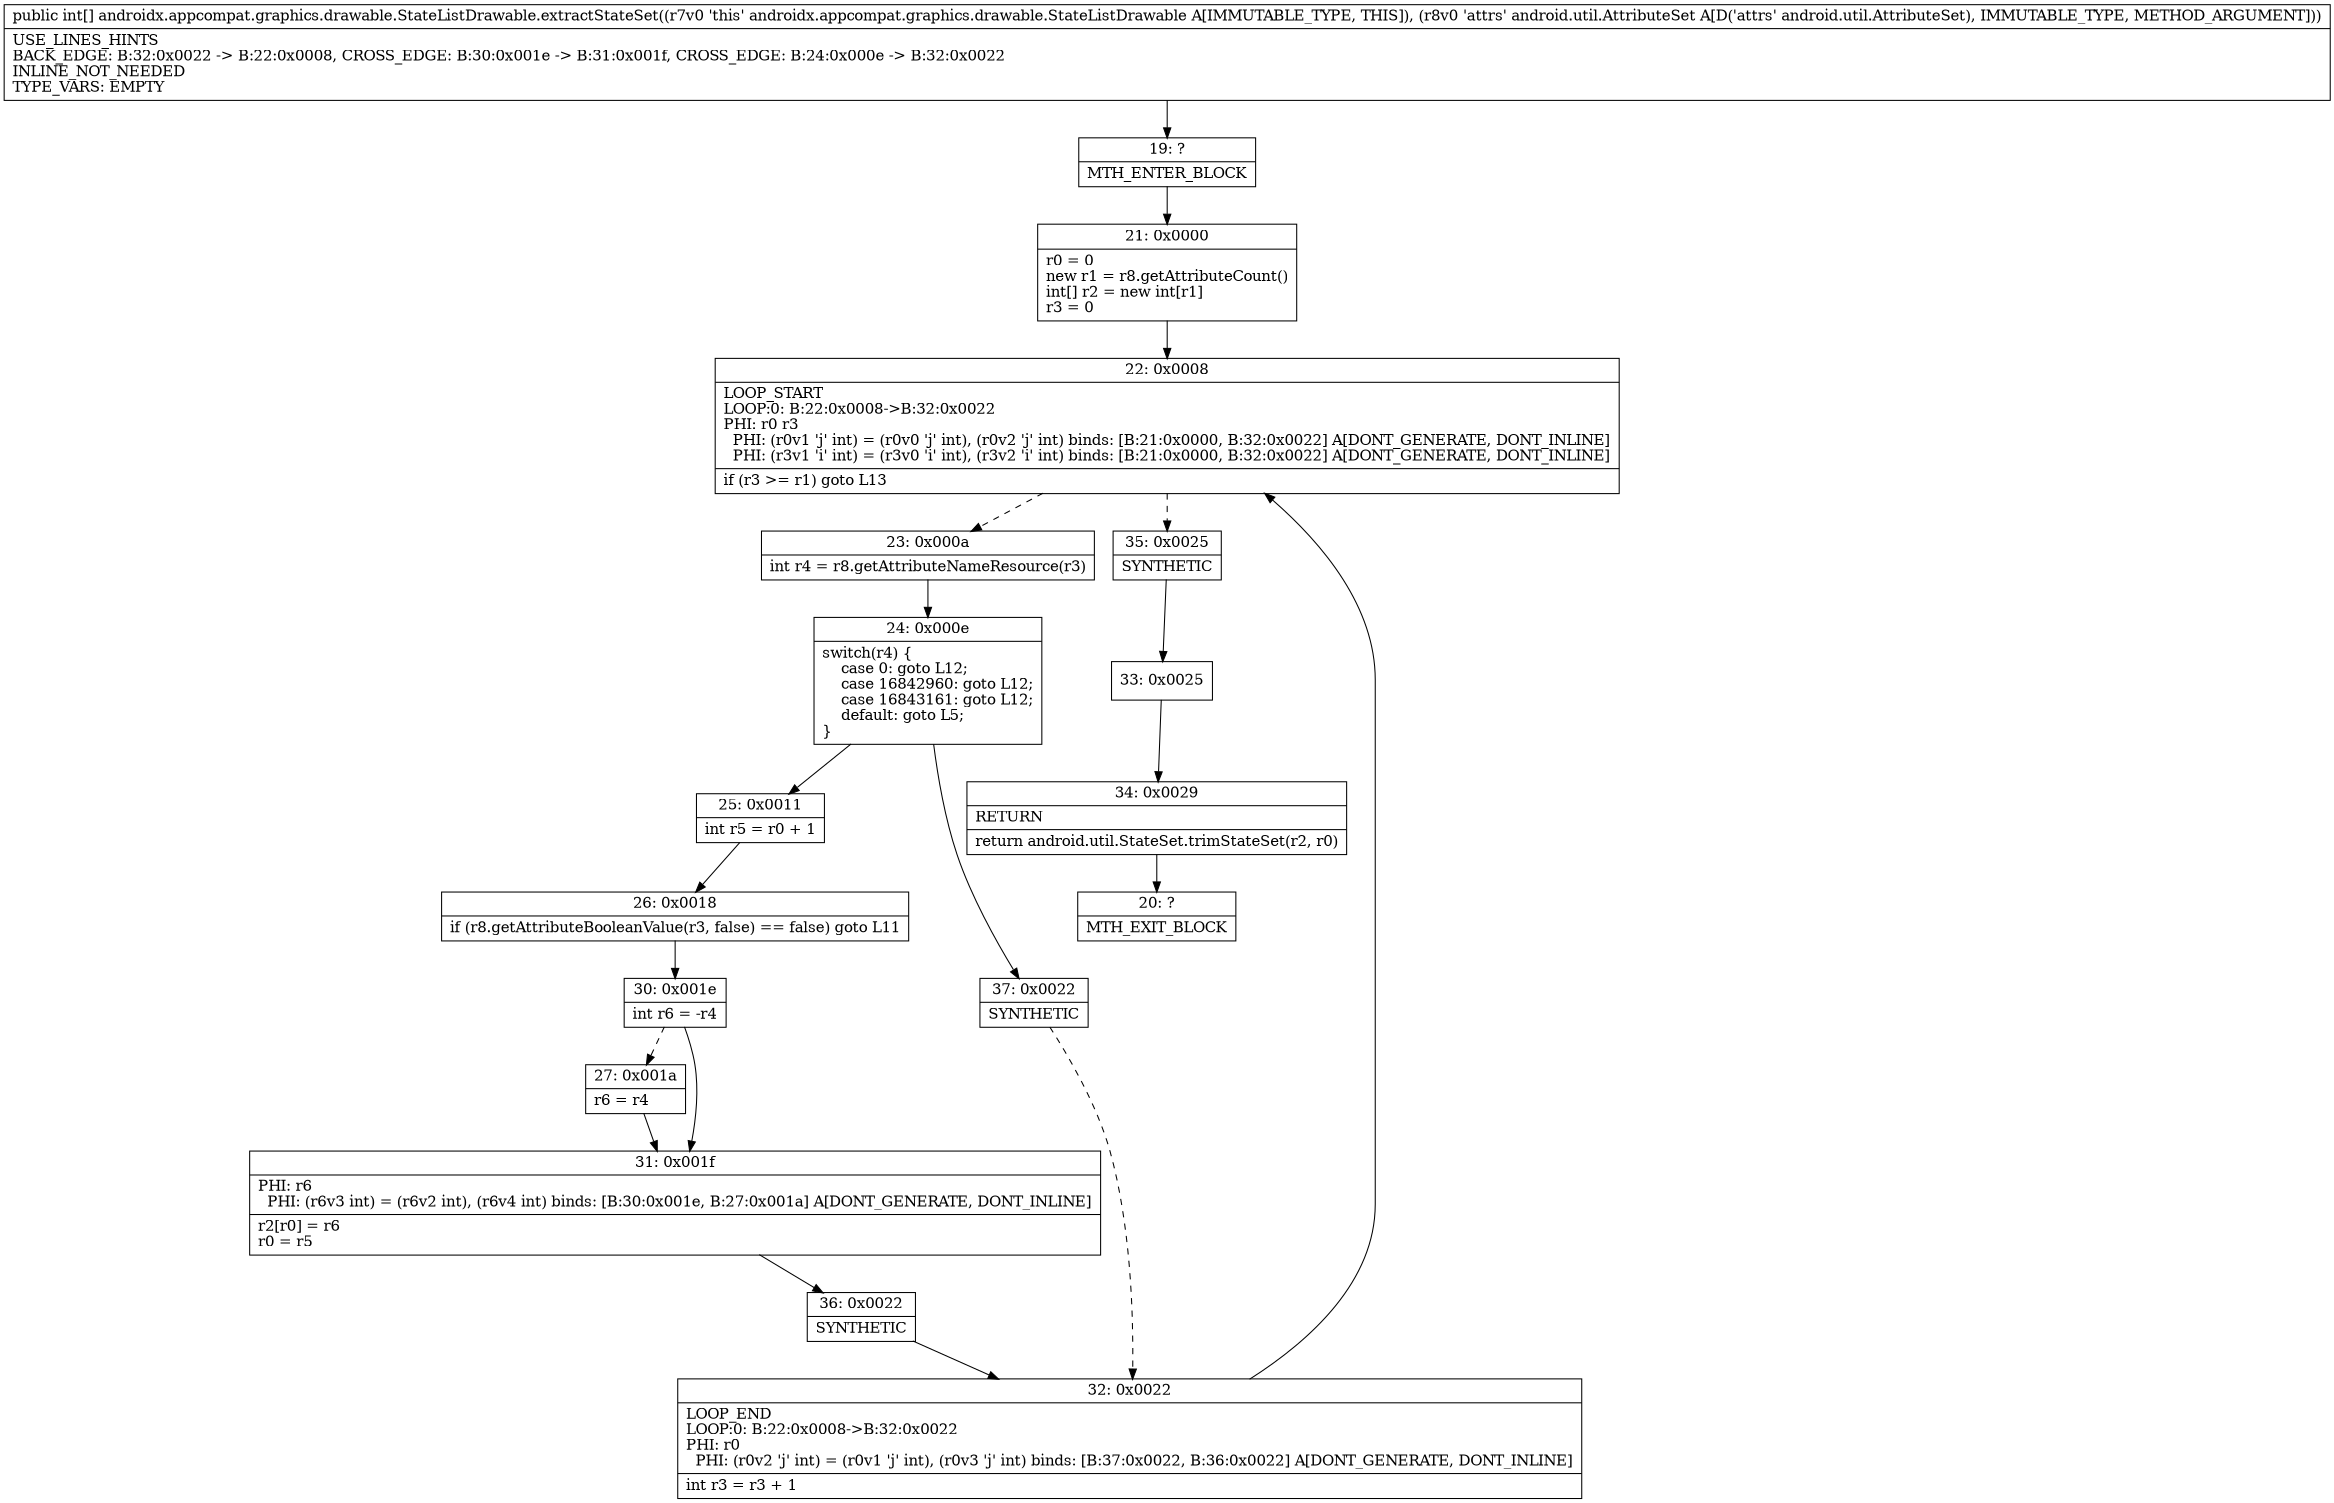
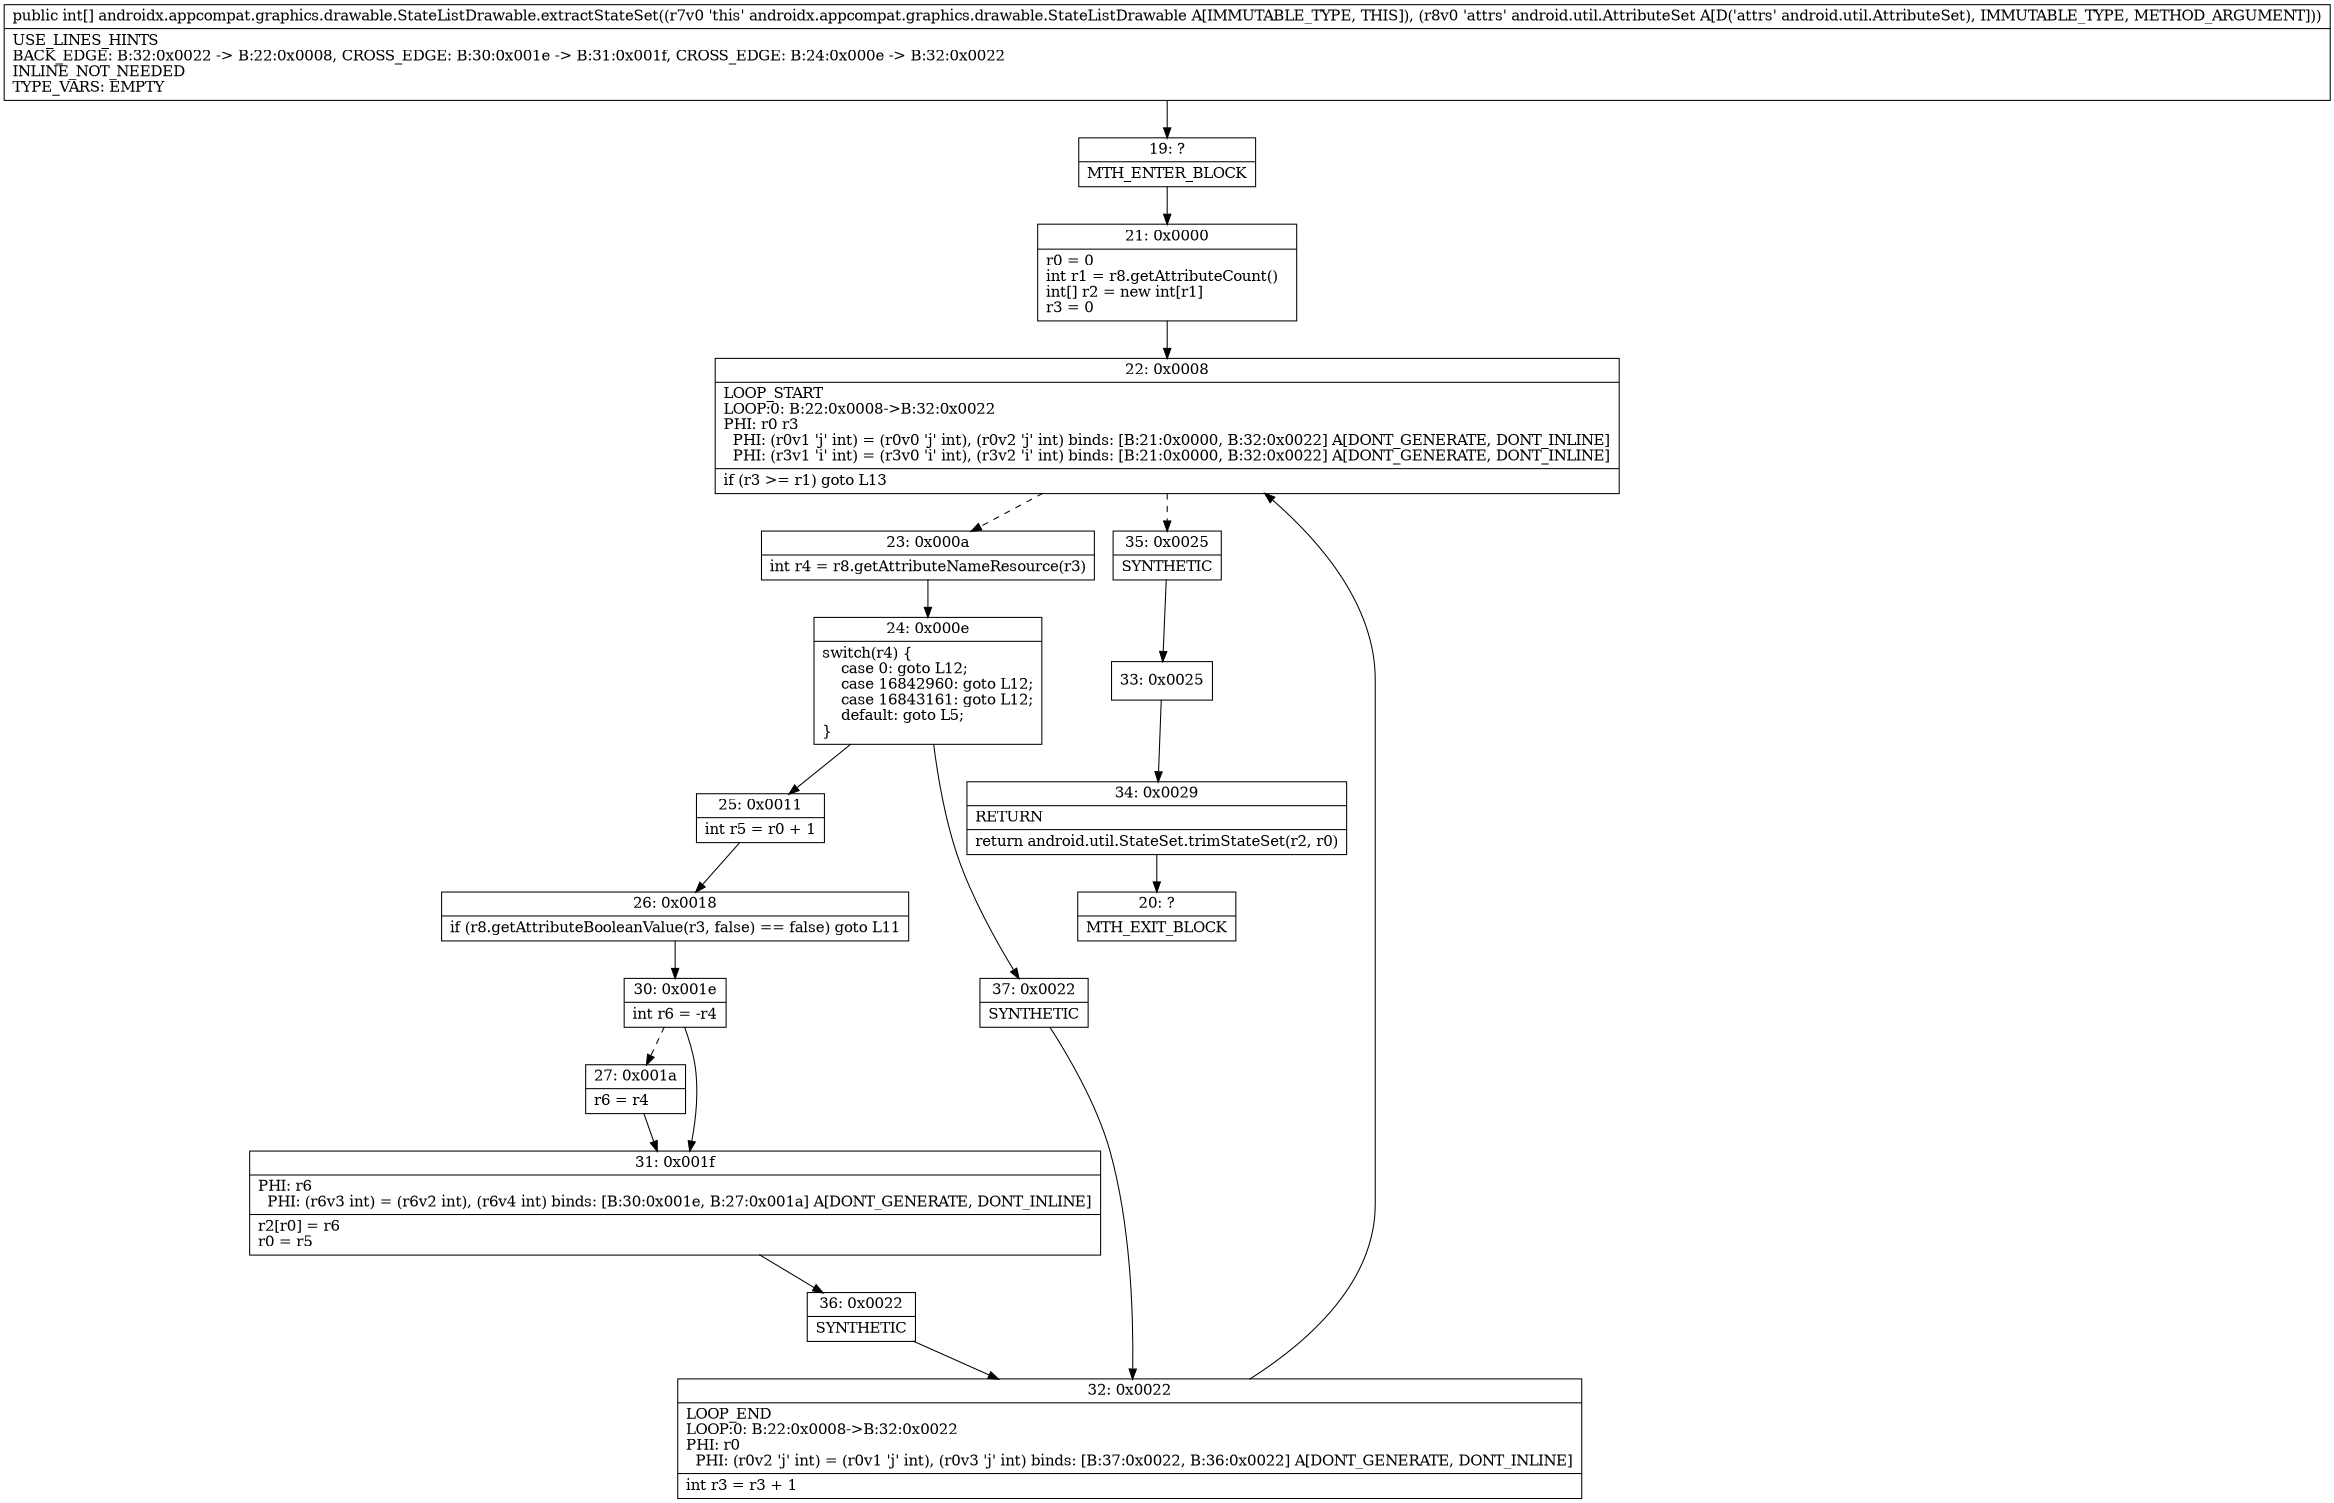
node "21: 0x0000": text "new r1 = r8.getAttributeCount()" -> "int r1 = r8.getAttributeCount()"
edge "37: 0x0022" -> "32: 0x0022": style dashed -> solid
